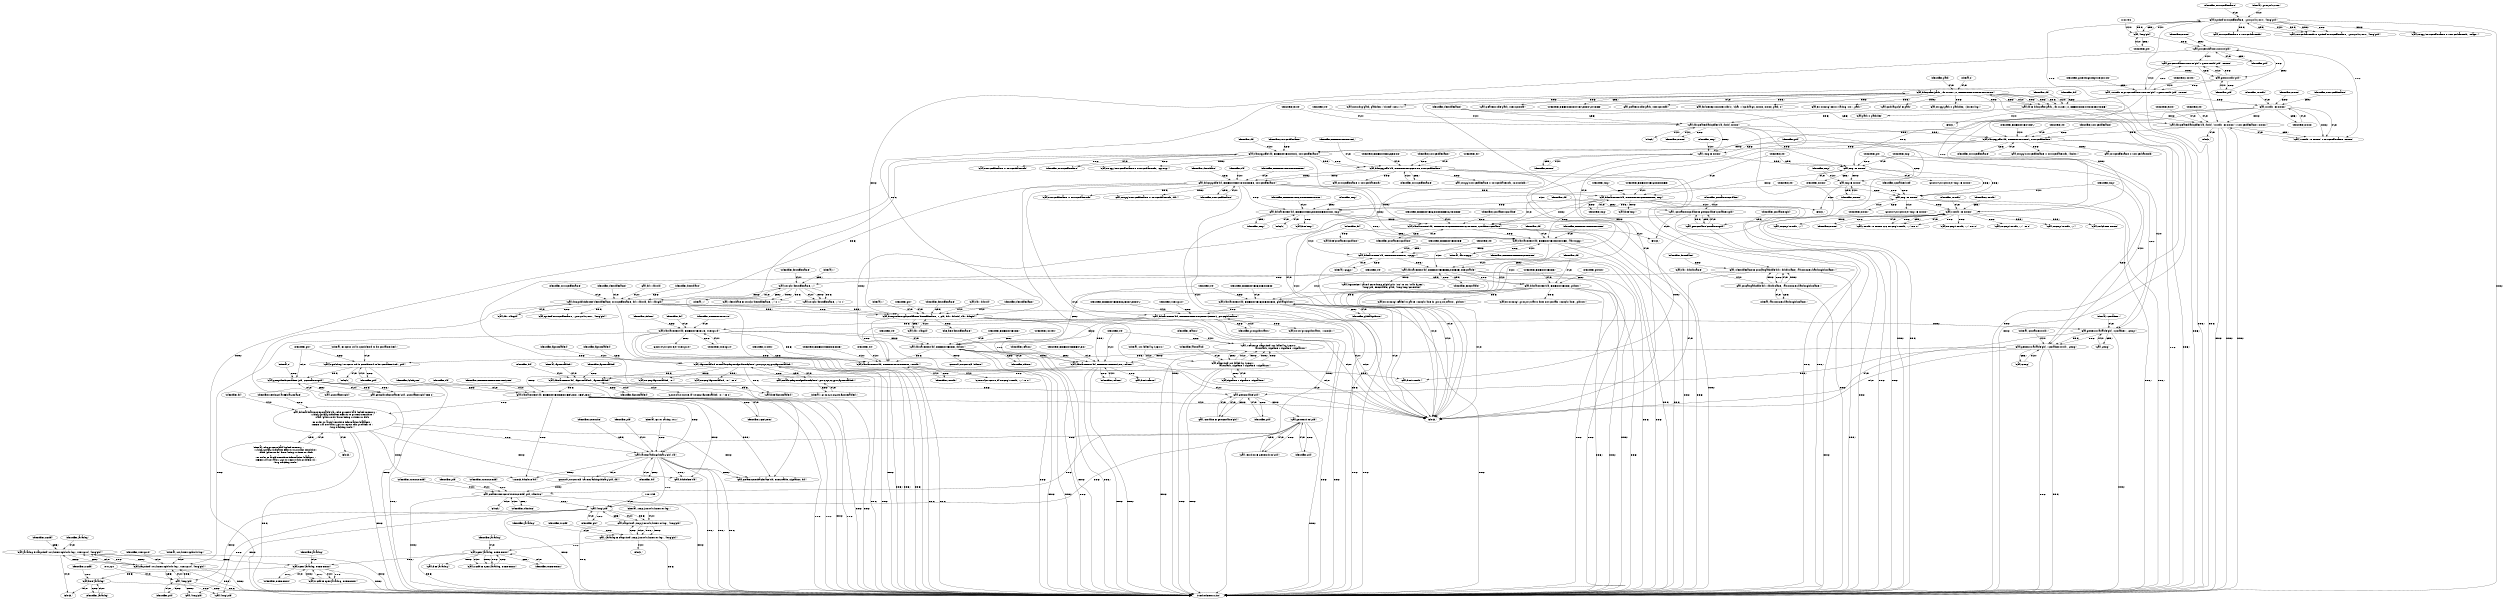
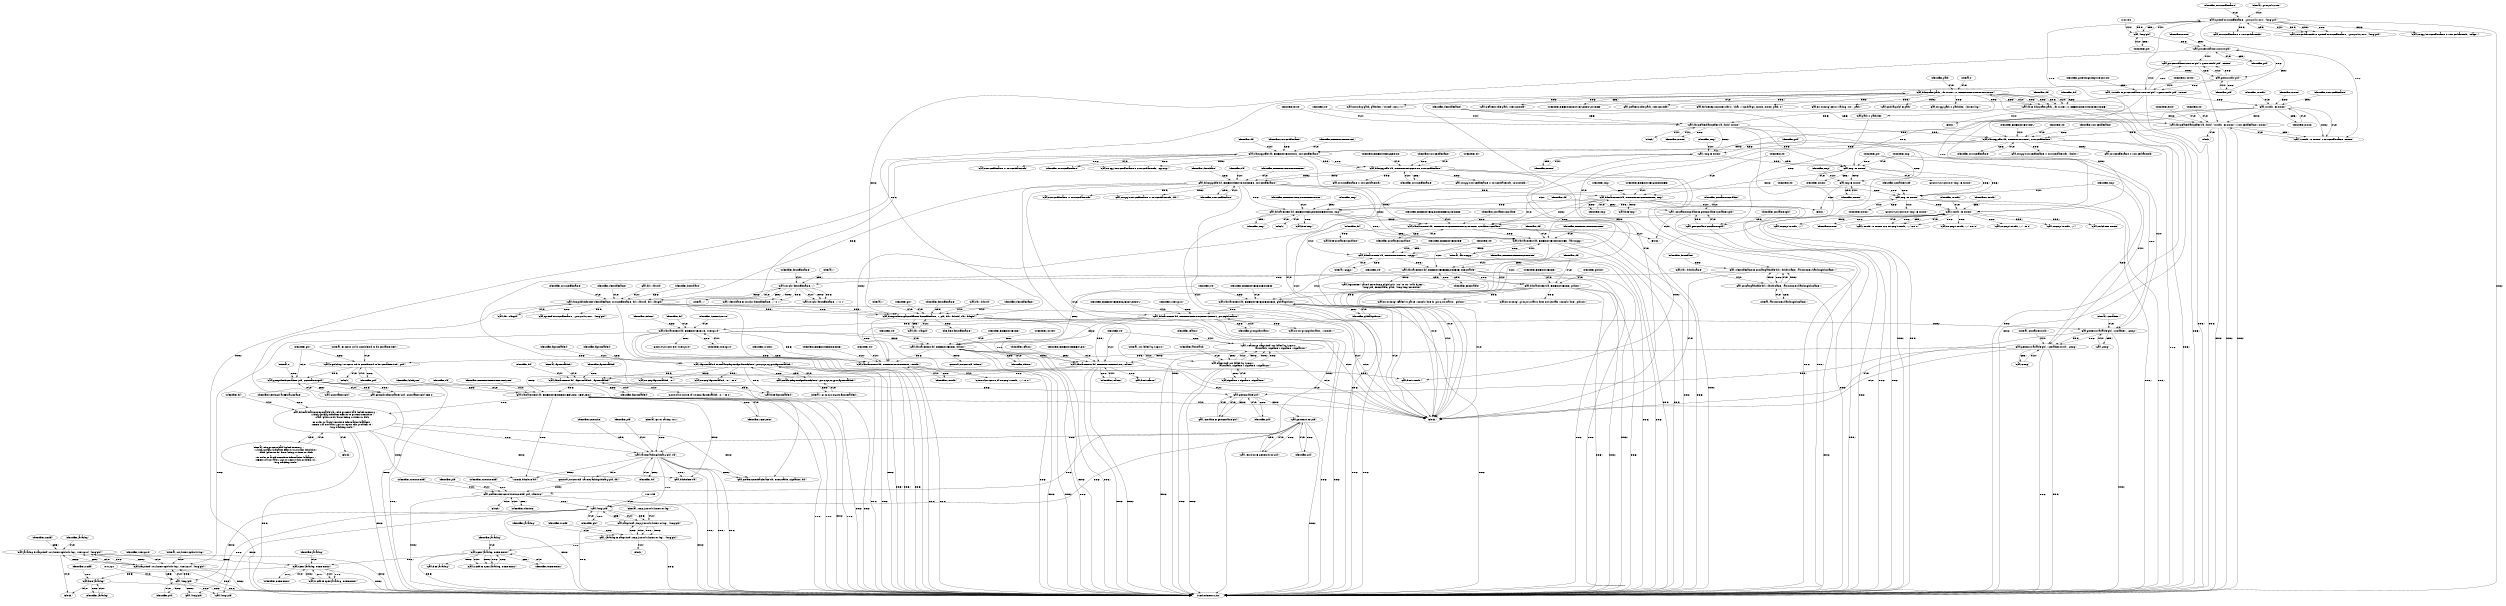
edge "(Identifier,FILENAME_LIMITS)" -> "(Call,dd_copy_file(dd, FILENAME_CGROUP, source_filename))": now "(Identifier,FILENAME_LIMITS)" -> "(Call,dd_copy_file(dd, FILENAME_LIMITS, source_filename))"
edge "(Call,*container_cmdline = get_cmdline(container_pid))" -> "(Call,get_cmdline(container_pid))": now "(Call,path + path_len)" -> "(Call,get_cmdline(container_pid))"
edge "(Identifier,pid_str)" -> "(Call,dd_save_text(dd, FILENAME_PID, pid_str))": label "CFG: " -> "AST: "
node "(Identifier,FILENAME_PWD)": label "(Identifier,FILENAME_PWD)" -> "(Identifier,STATUS_PWD)"
edge "(Call,dd_save_text(dd, FILENAME_ABRT_VERSION, VERSION))" -> "(Call,create_core_backtrace(tid, executable, signal_no, dd))": removed, label "DDG:"
edge "(Call,dd_save_text(dd, FILENAME_ABRT_VERSION, VERSION))" -> "(Call,save_crashing_binary(pid, dd))": removed, label "DDG:"
